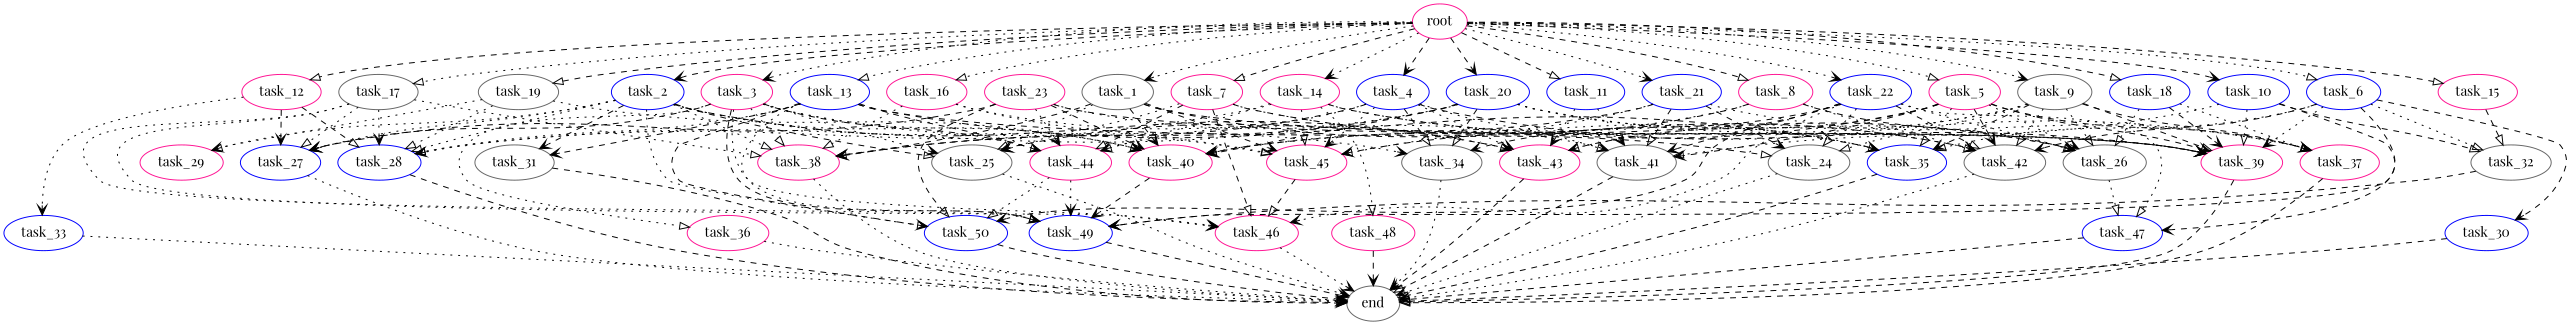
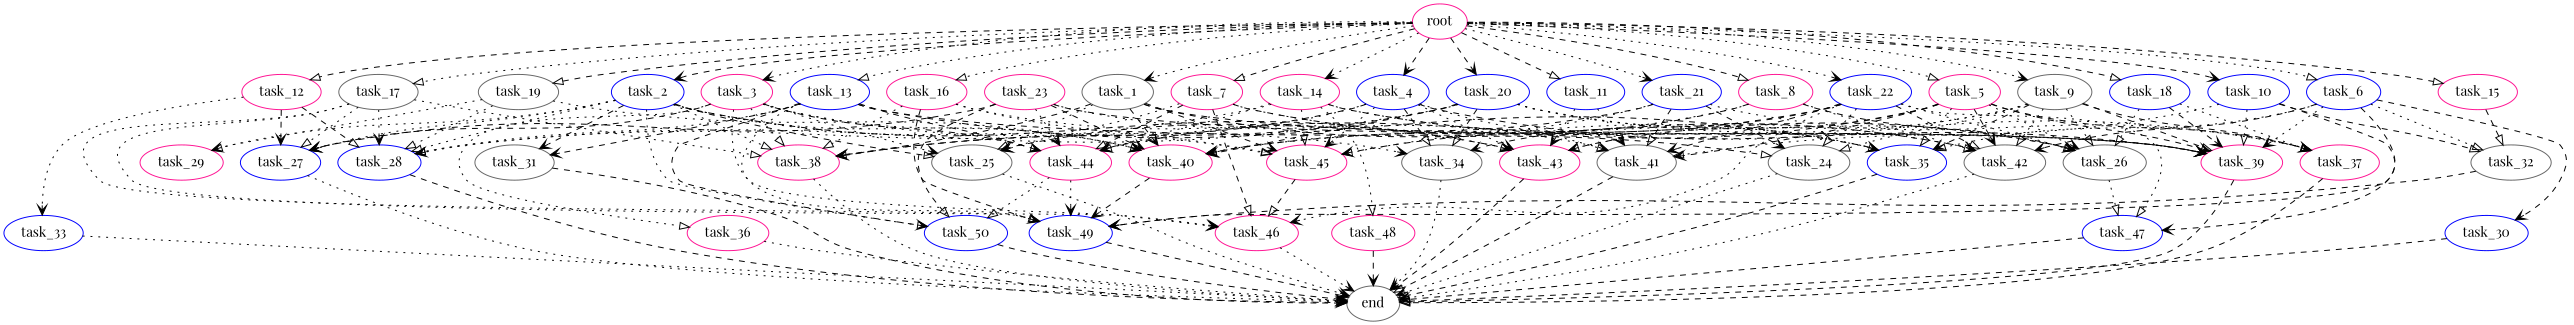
edge "task_22" -> "task_50": now "task_22" -> "task_44"
edge "task_3" -> "task_49": now "task_16" -> "task_49"
